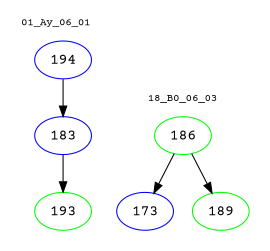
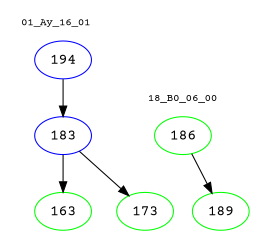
cluster "01_Ay_06_01": label "01_Ay_06_01" -> "01_Ay_16_01"
cluster "18_B0_06_03": label "18_B0_06_03" -> "18_B0_06_00"
edge "186" -> "173": now "183" -> "173"
node "193": label "193" -> "163"
node "173": color blue -> green
